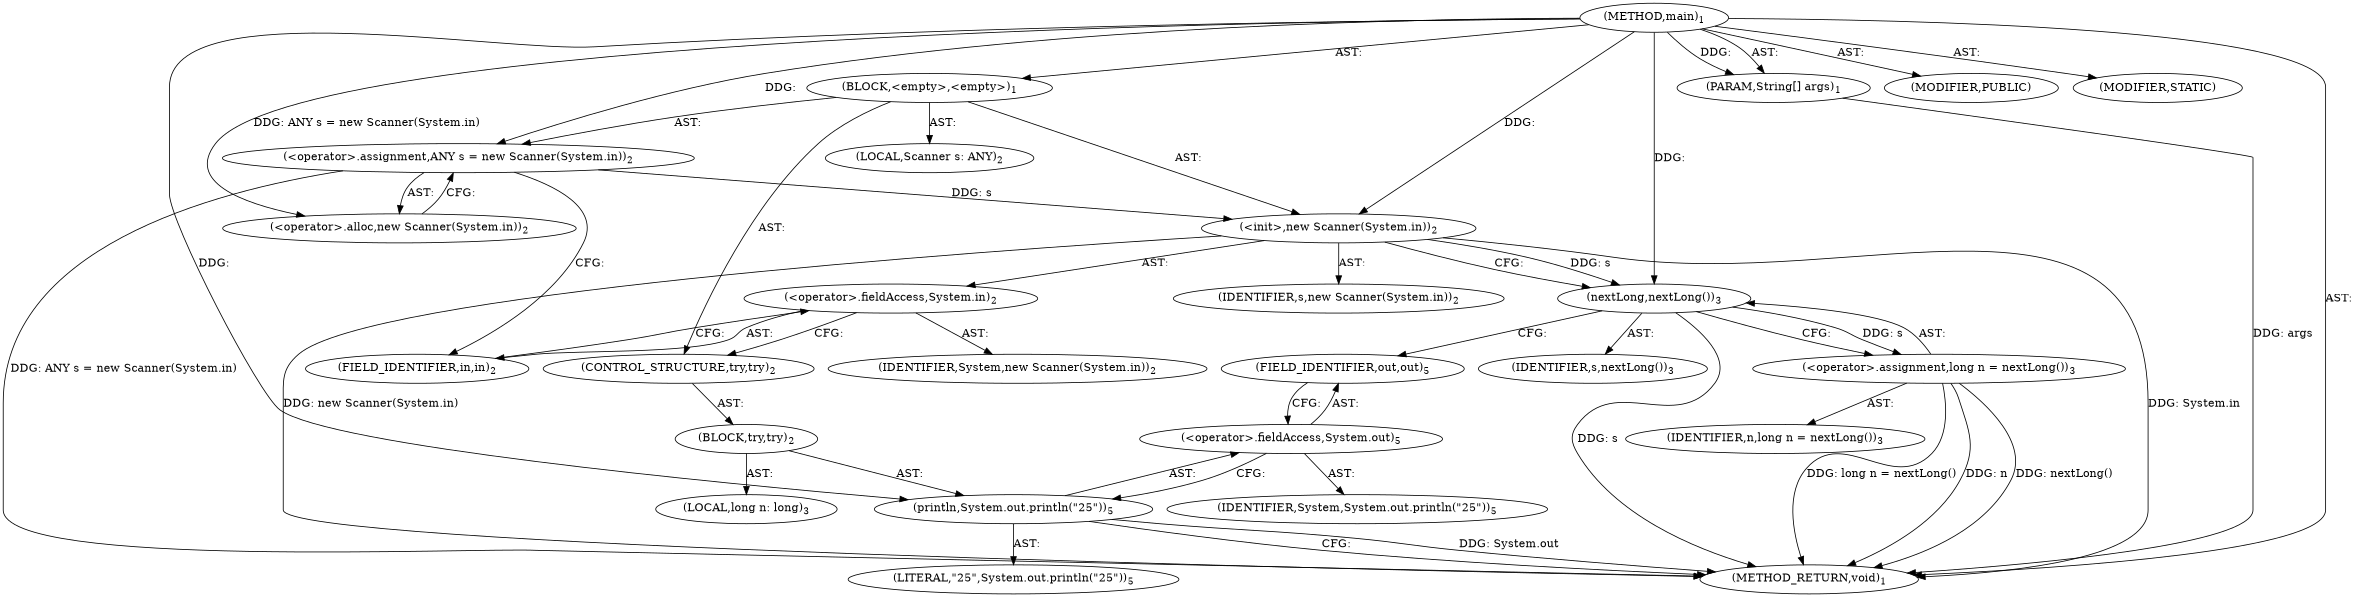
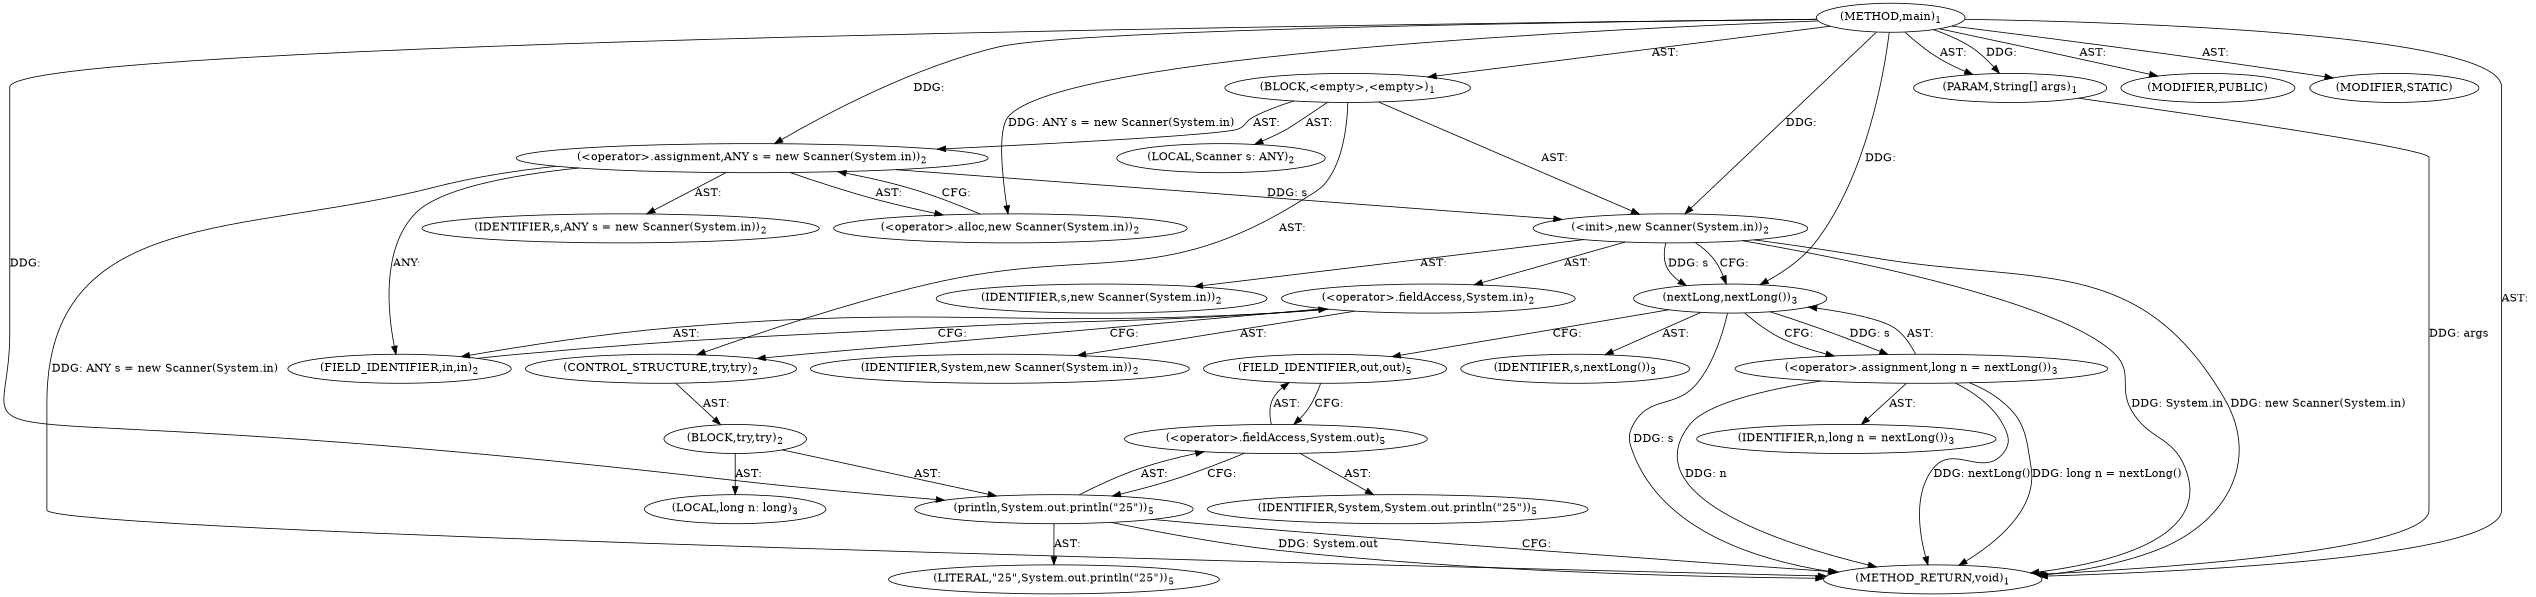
node "(IDENTIFIER,s,ANY s = new Scanner(System.in))": added
edge "(<operator>.assignment,ANY s = new Scanner(System.in))" -> "(FIELD_IDENTIFIER,in,in)": label "CFG: " -> "ANY: "
